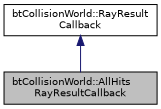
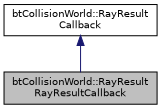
node "btCollisionWorld::AllHits RayResultCallback": label "btCollisionWorld::AllHits RayResultCallback" -> "btCollisionWorld::RayResult RayResultCallback"
